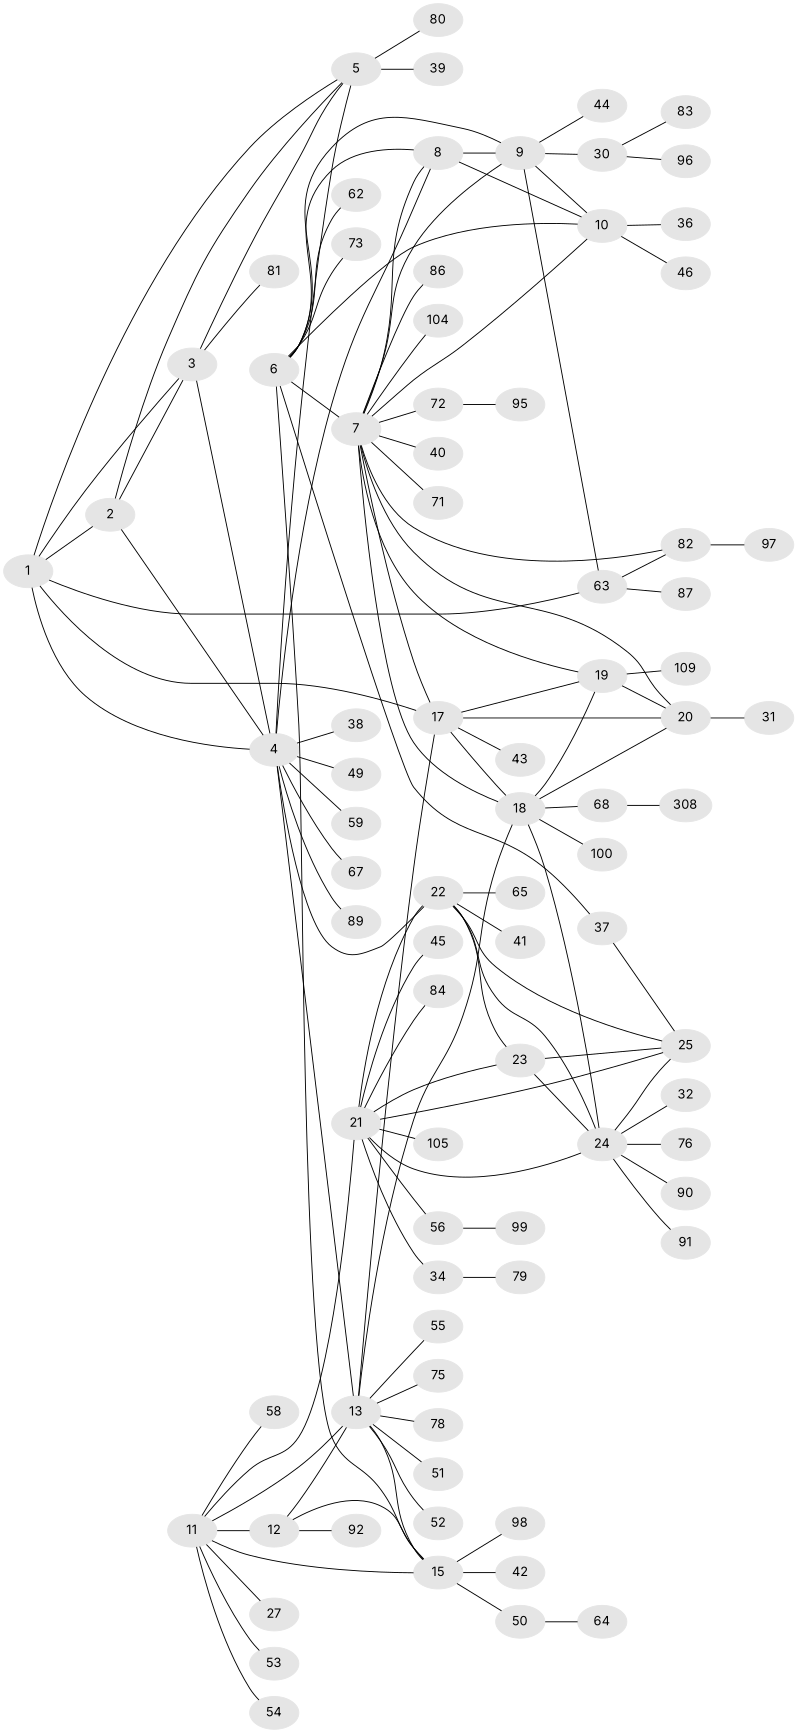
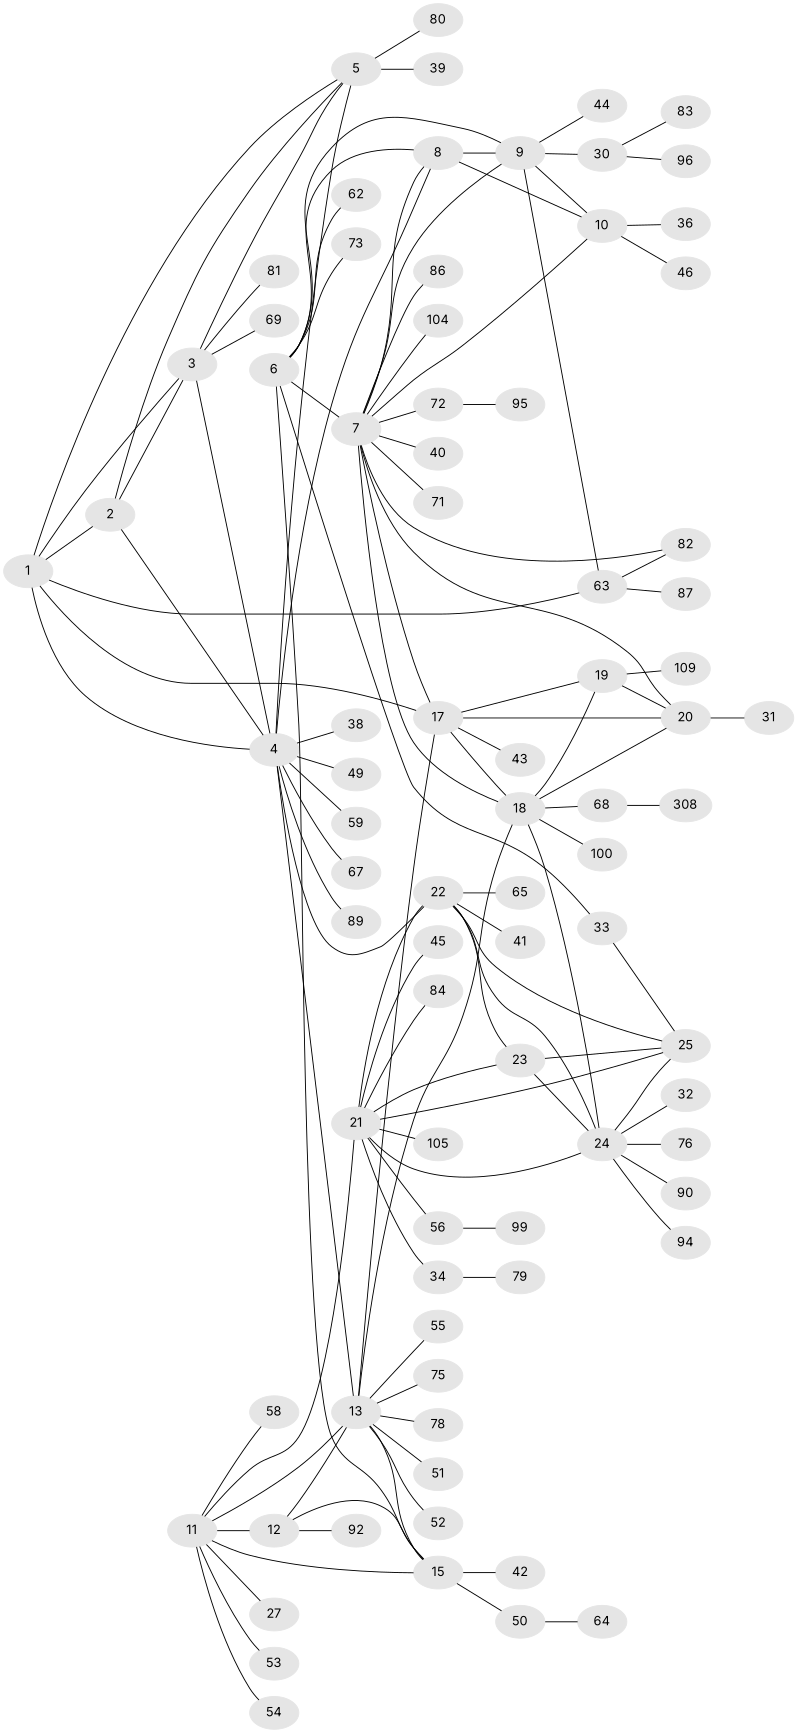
edge "10" -- "6": removed
node "69": added
node "97": removed
edge "7" -- "19": removed
node "37": label "37" -> "33"
node "91": label "91" -> "94"
node "98": removed
